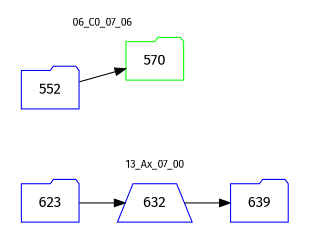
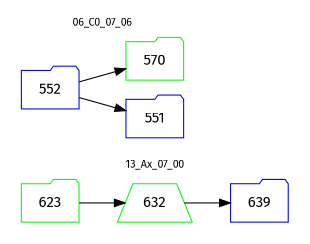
node "551": added
node "623": color blue -> green
node "632": color blue -> green
